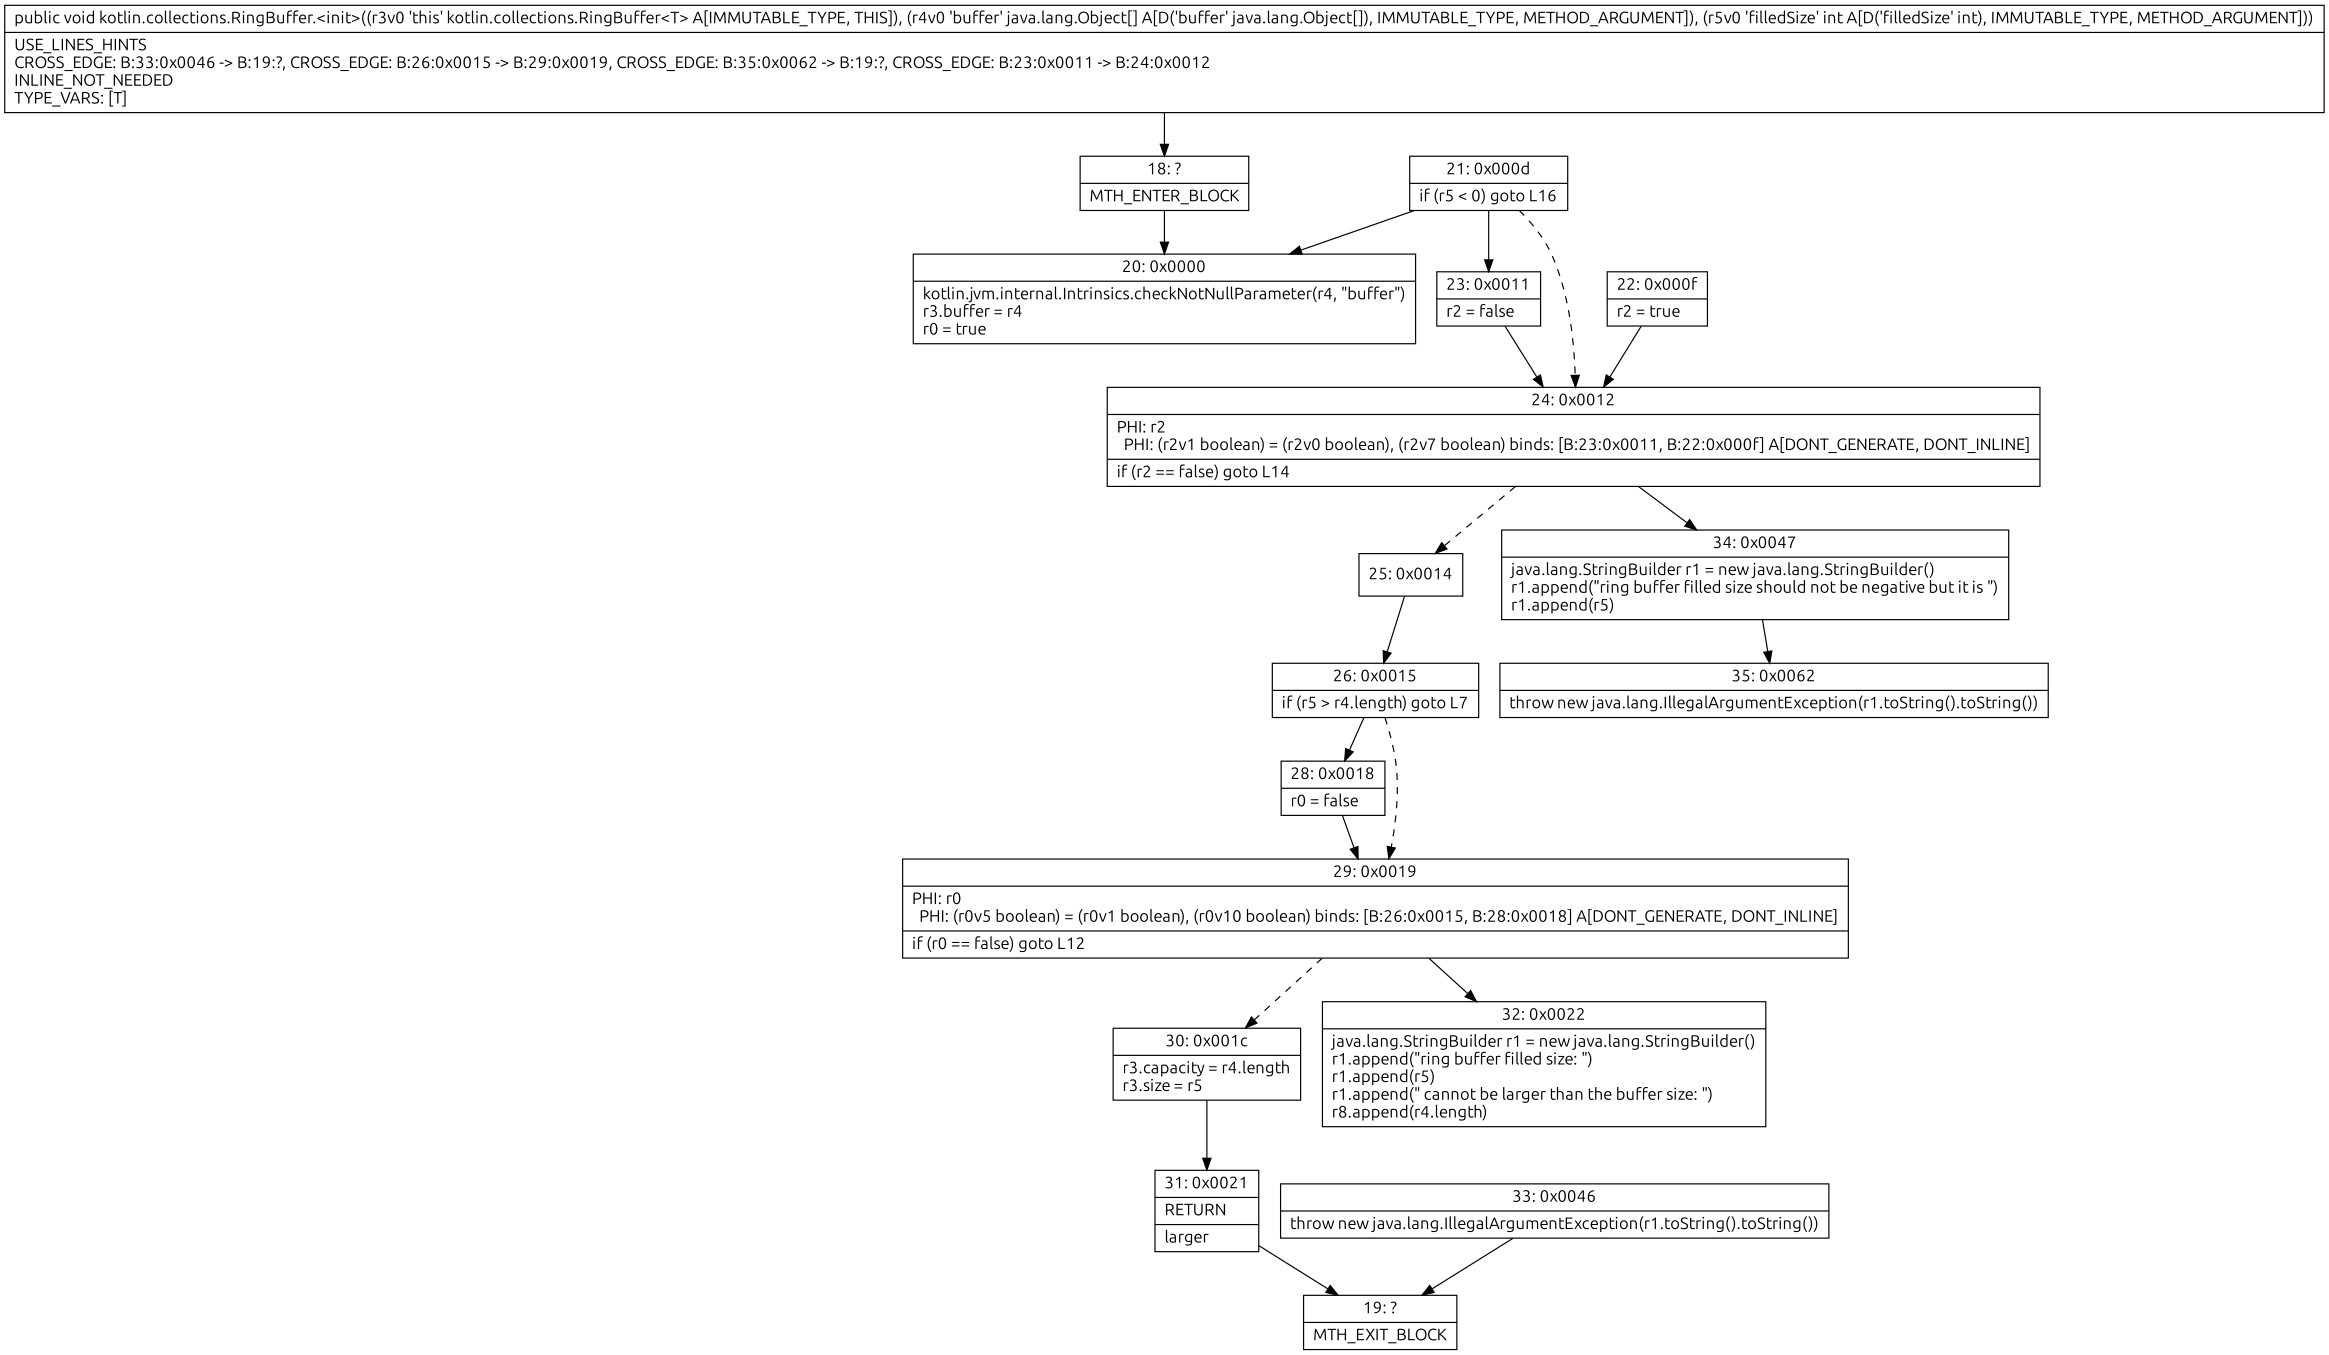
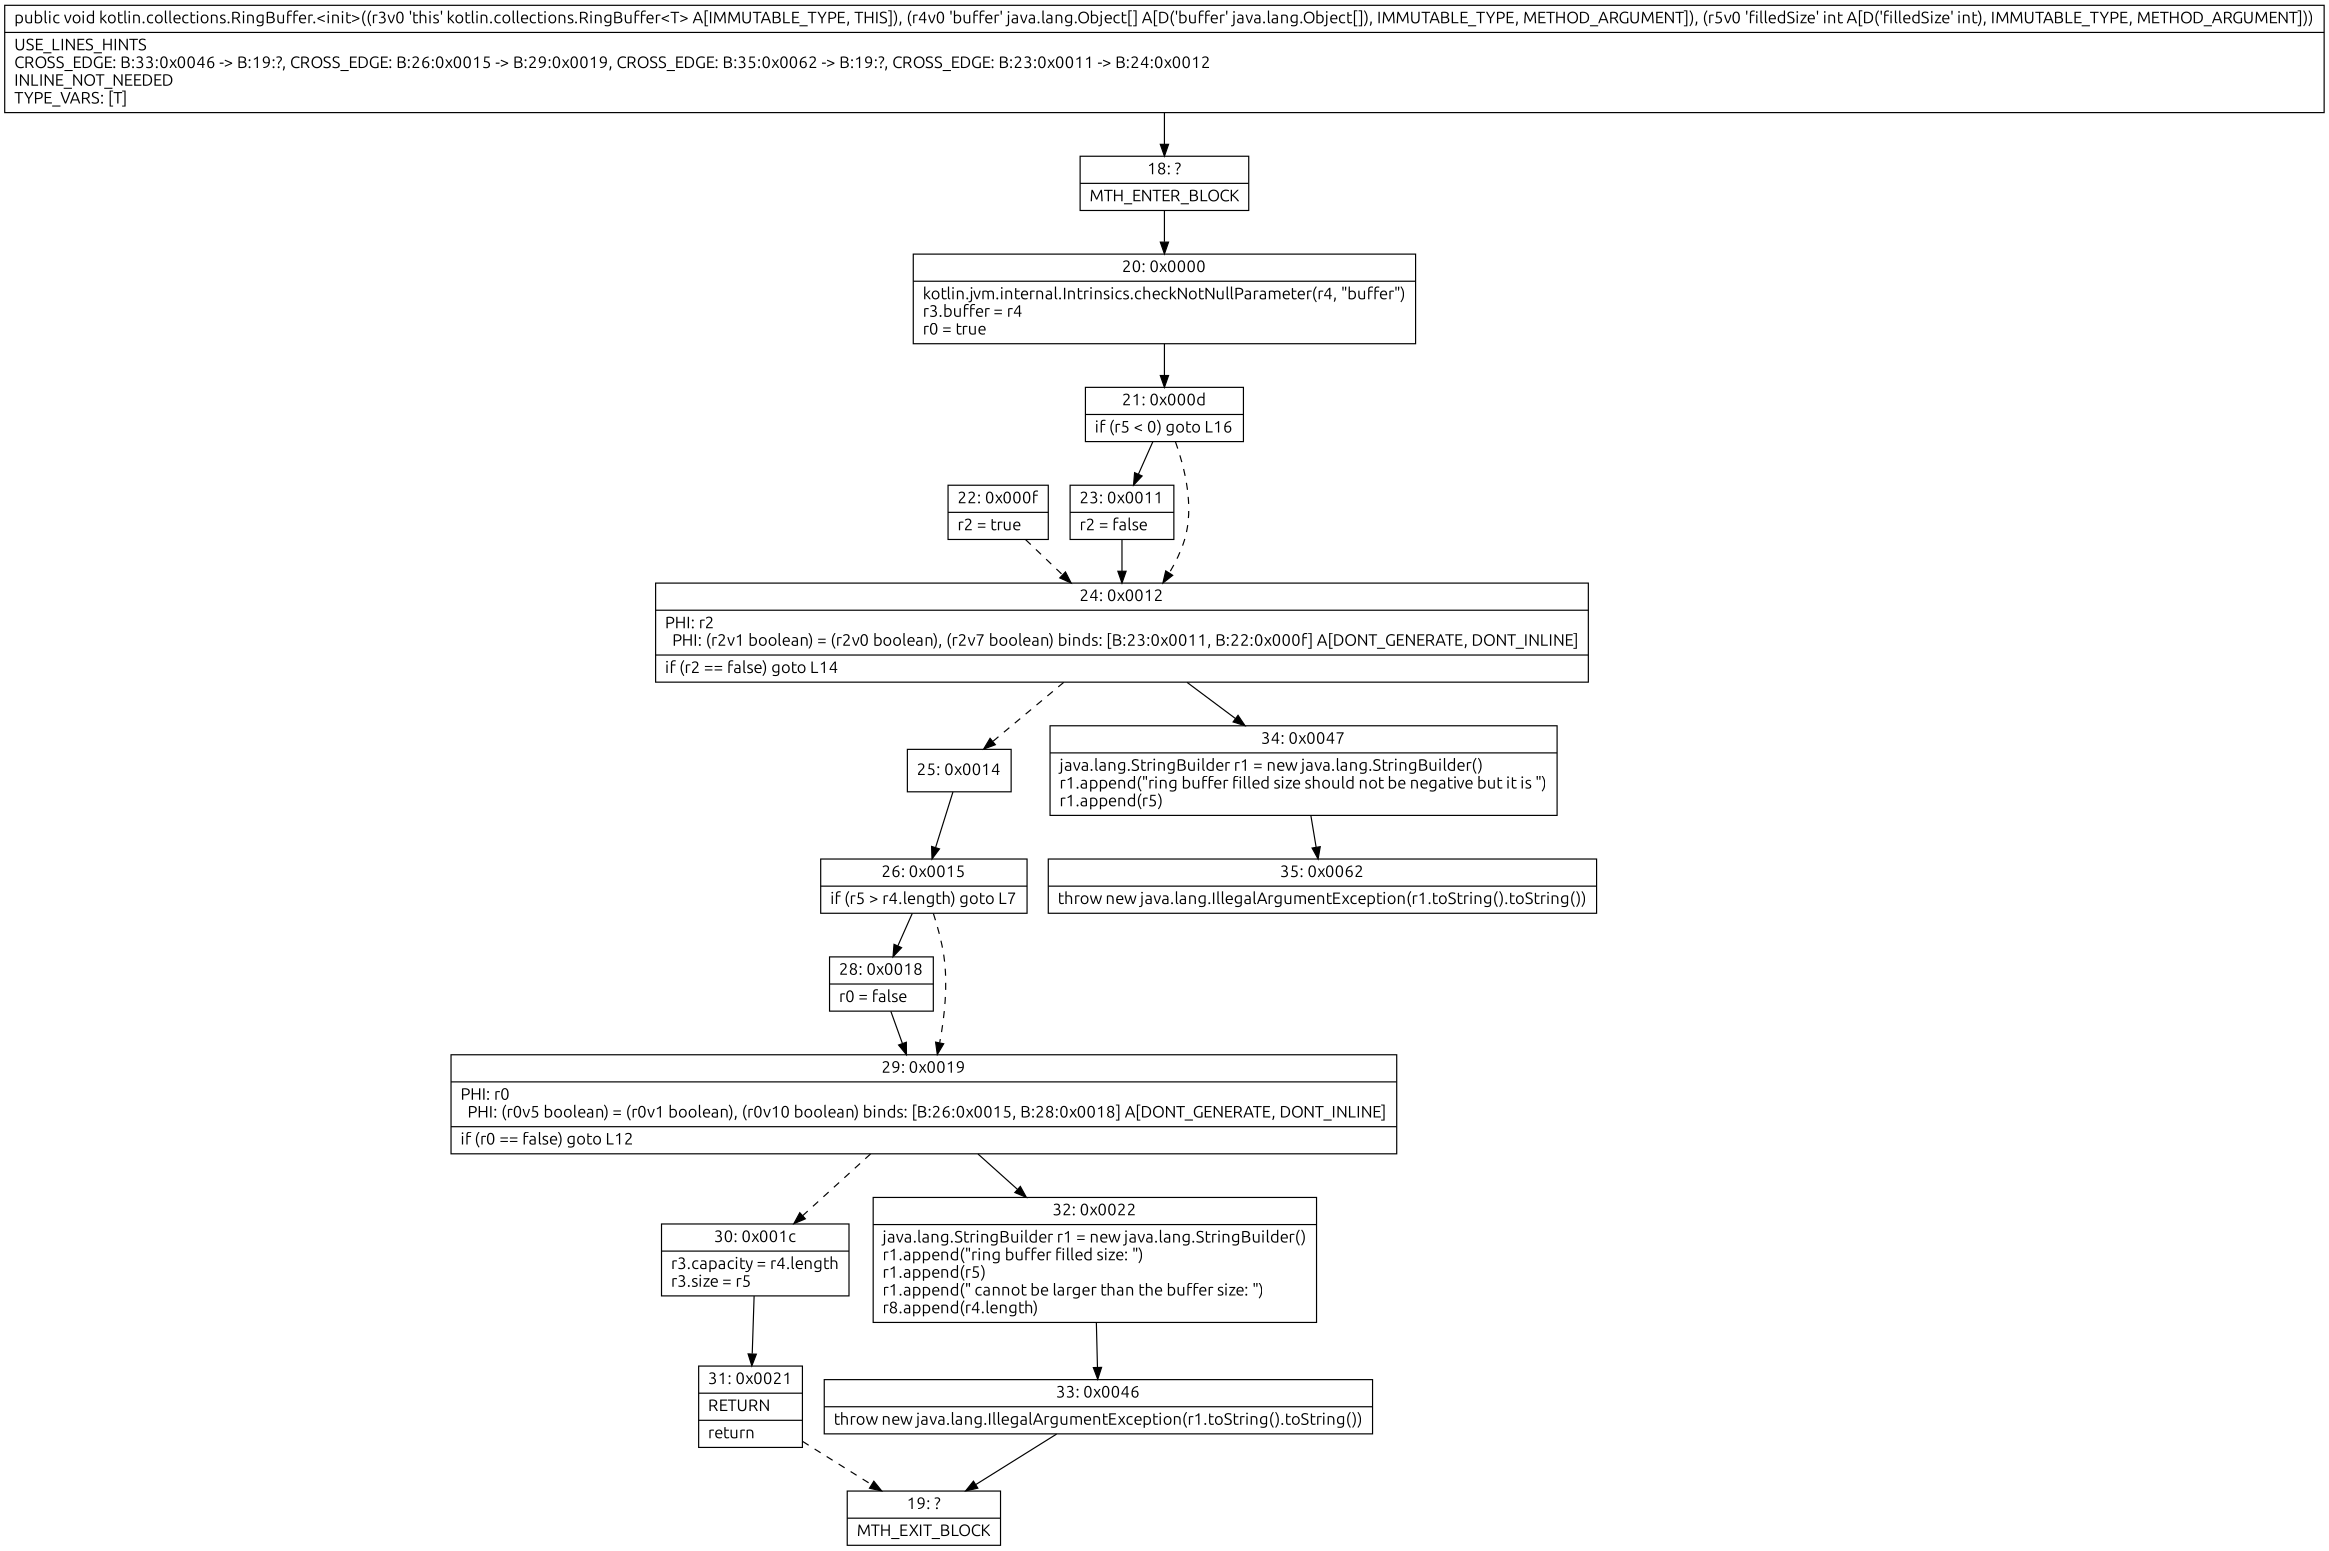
edge "21: 0x000d" -> "20: 0x0000": reversed
edge "22: 0x000f" -> "24: 0x0012": style solid -> dashed
node "31: 0x0021": text "larger" -> "return"
edge "31: 0x0021" -> "19: ?": style solid -> dashed
edge "32: 0x0022" -> "33: 0x0046": added
